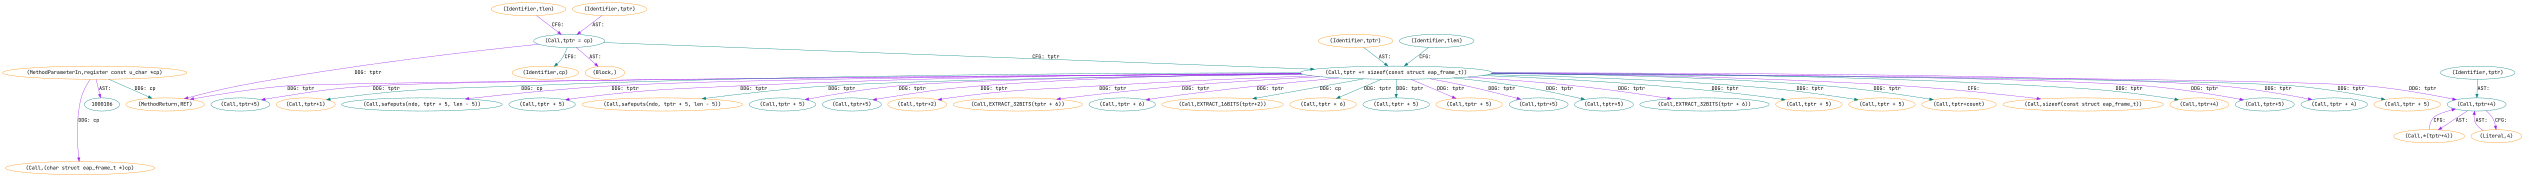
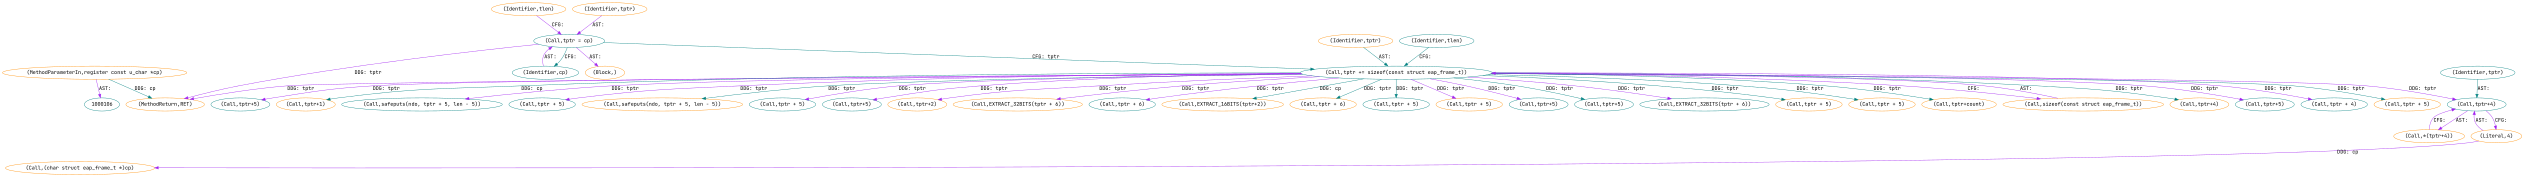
edge "(Identifier,cp)" -> "(Call,tptr = cp)": added, label "AST:"
node "(Identifier,cp)": color darkorange -> teal
edge "(Call,sizeof(const struct eap_frame_t))" -> "(Call,tptr += sizeof(const struct eap_frame_t))": added, label "AST:"
edge "(MethodParameterIn,register const u_char *cp)" -> "(Call,(char struct eap_frame_t *)cp)": now "(Literal,4)" -> "(Call,(char struct eap_frame_t *)cp)"
